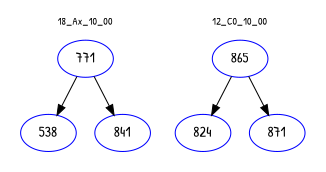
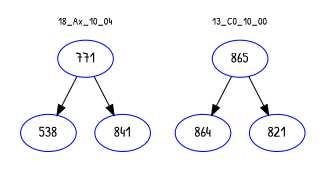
cluster "18_Ax_10_00": label "18_Ax_10_00" -> "18_Ax_10_04"
cluster "12_C0_10_00": label "12_C0_10_00" -> "13_C0_10_00"
node "824": label "824" -> "864"
node "871": label "871" -> "821"
